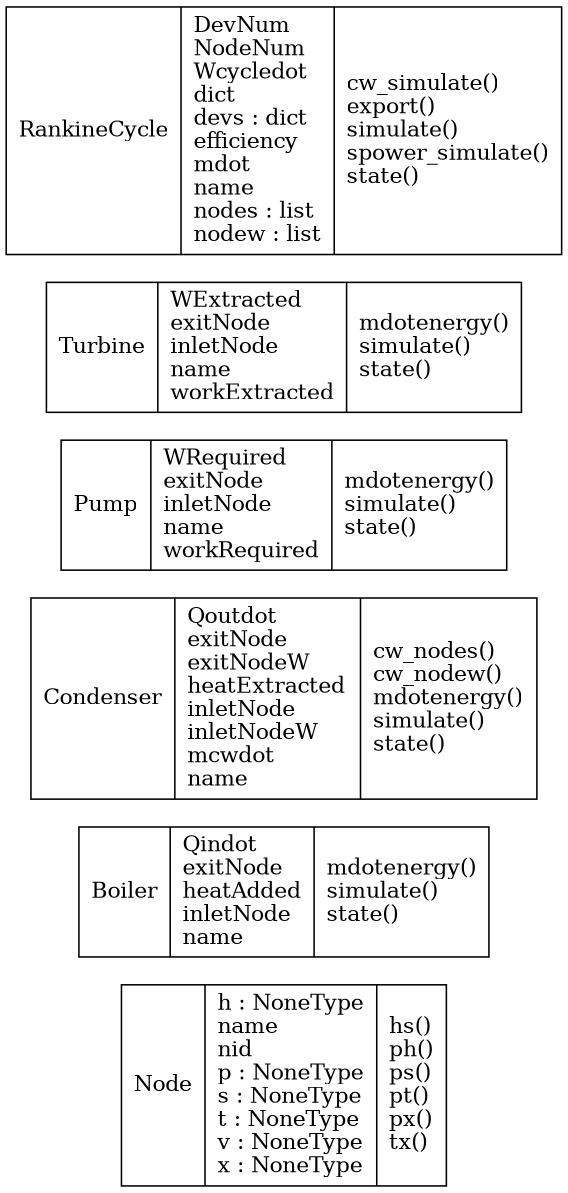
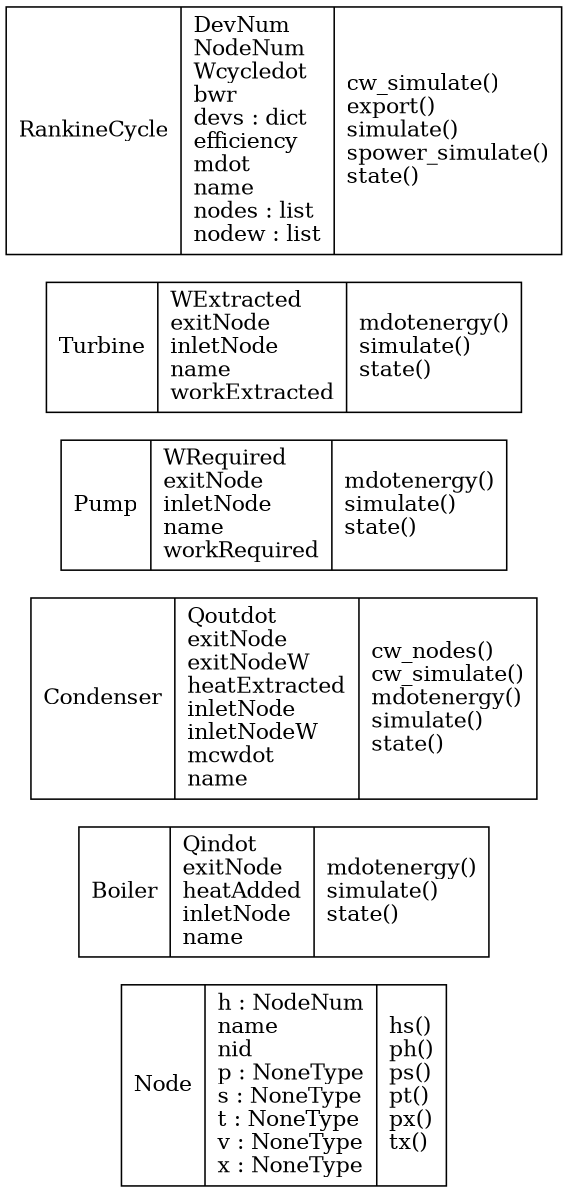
node "RankineCycle": text "dict" -> "bwr"
node "Condenser": text "cw_nodew()" -> "cw_simulate()"
node "Node": text "h : NoneType" -> "h : NodeNum"
